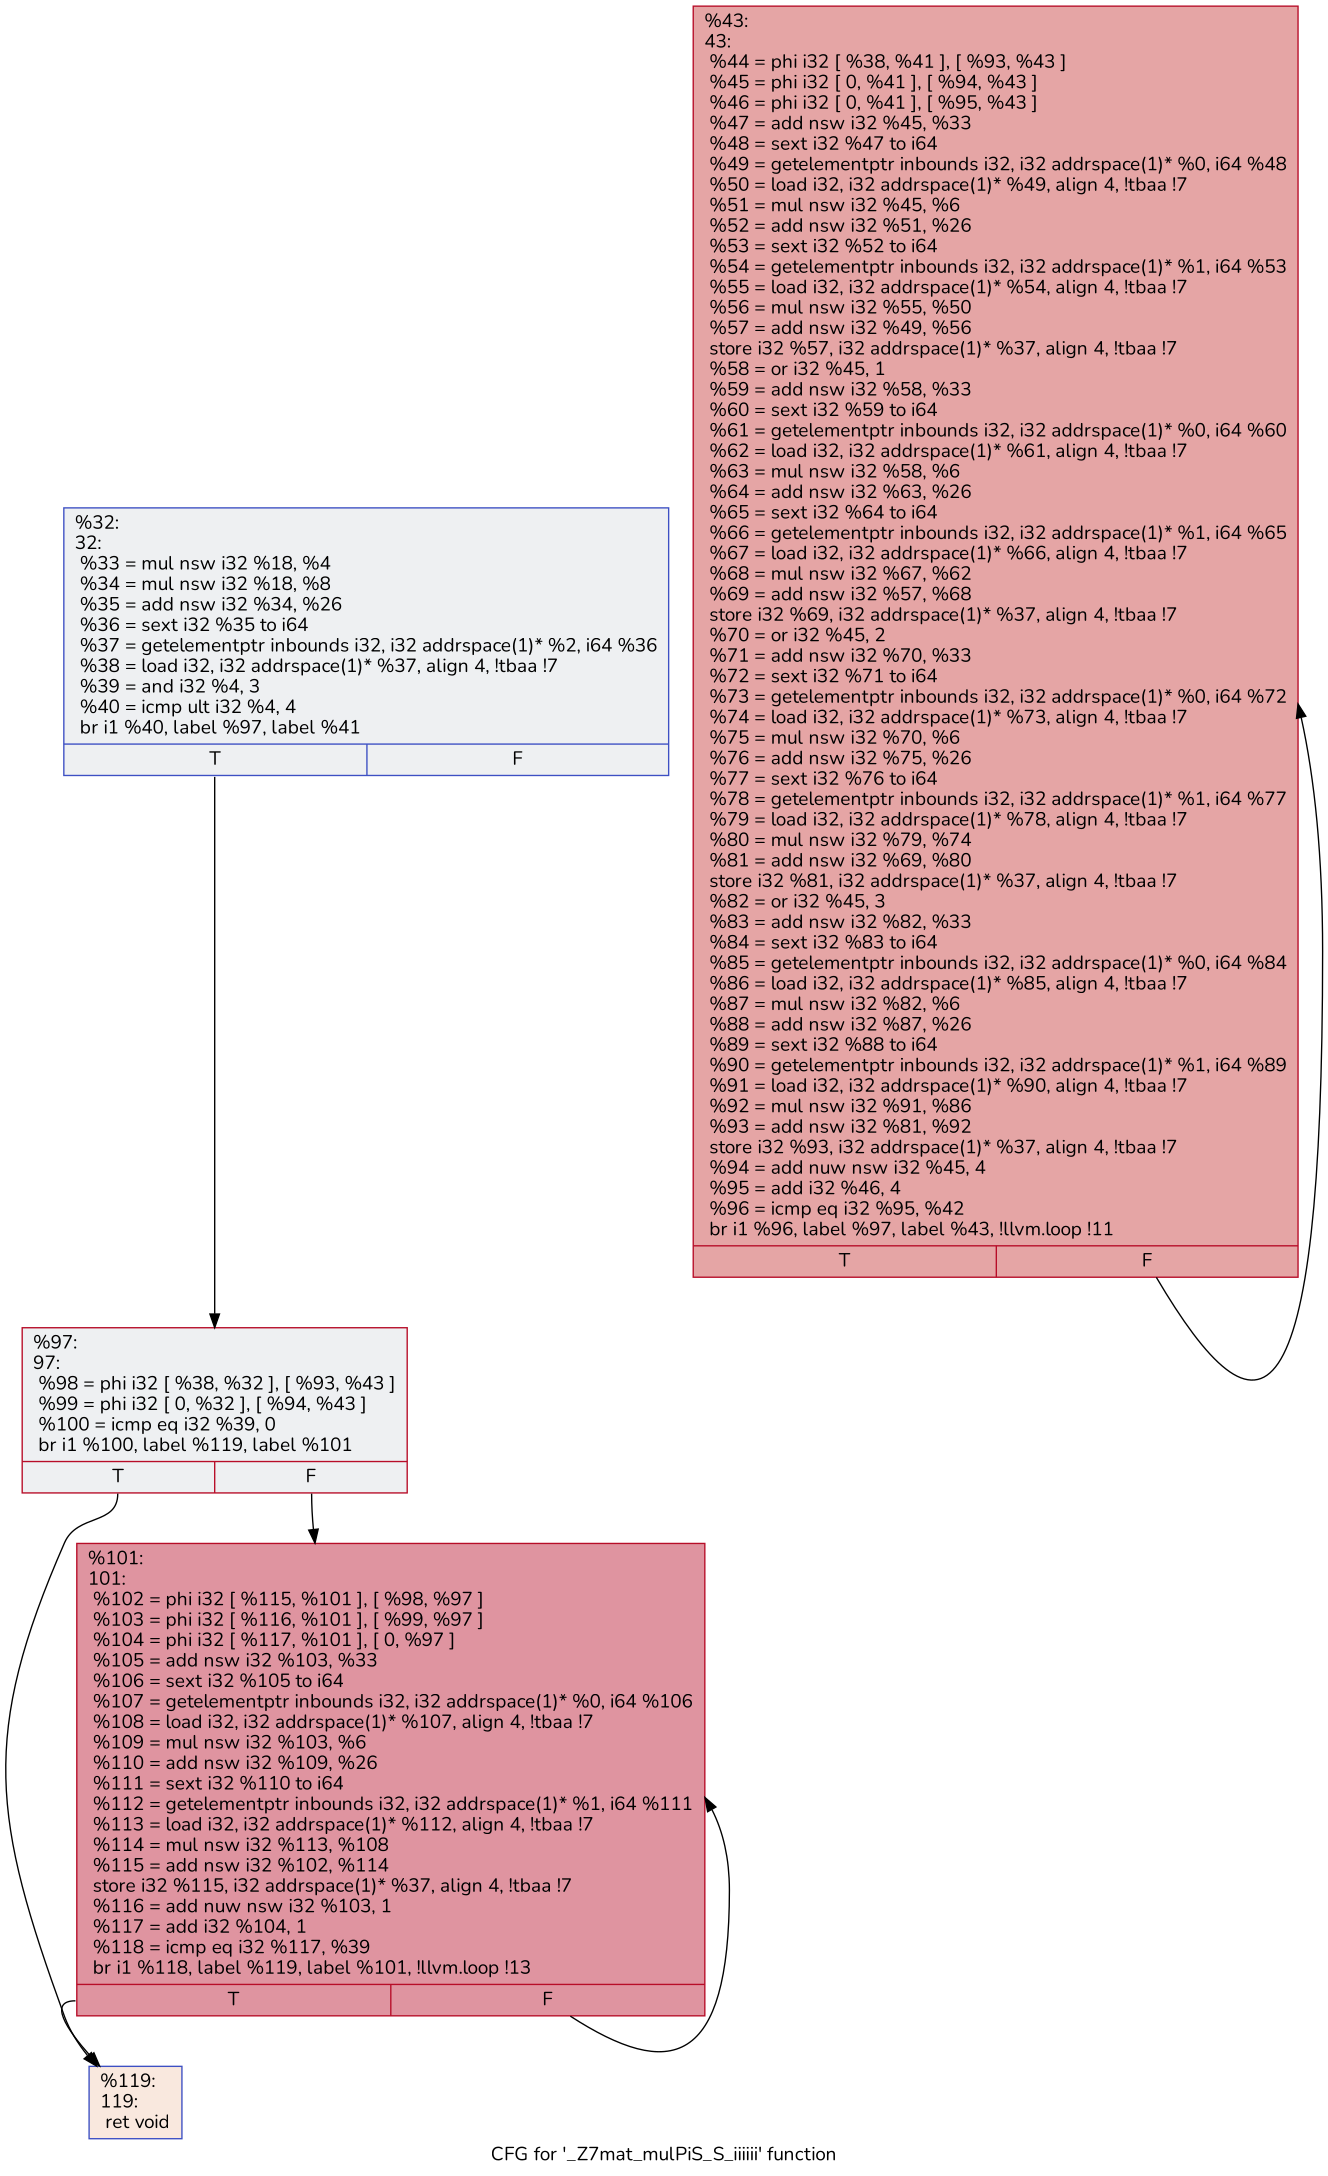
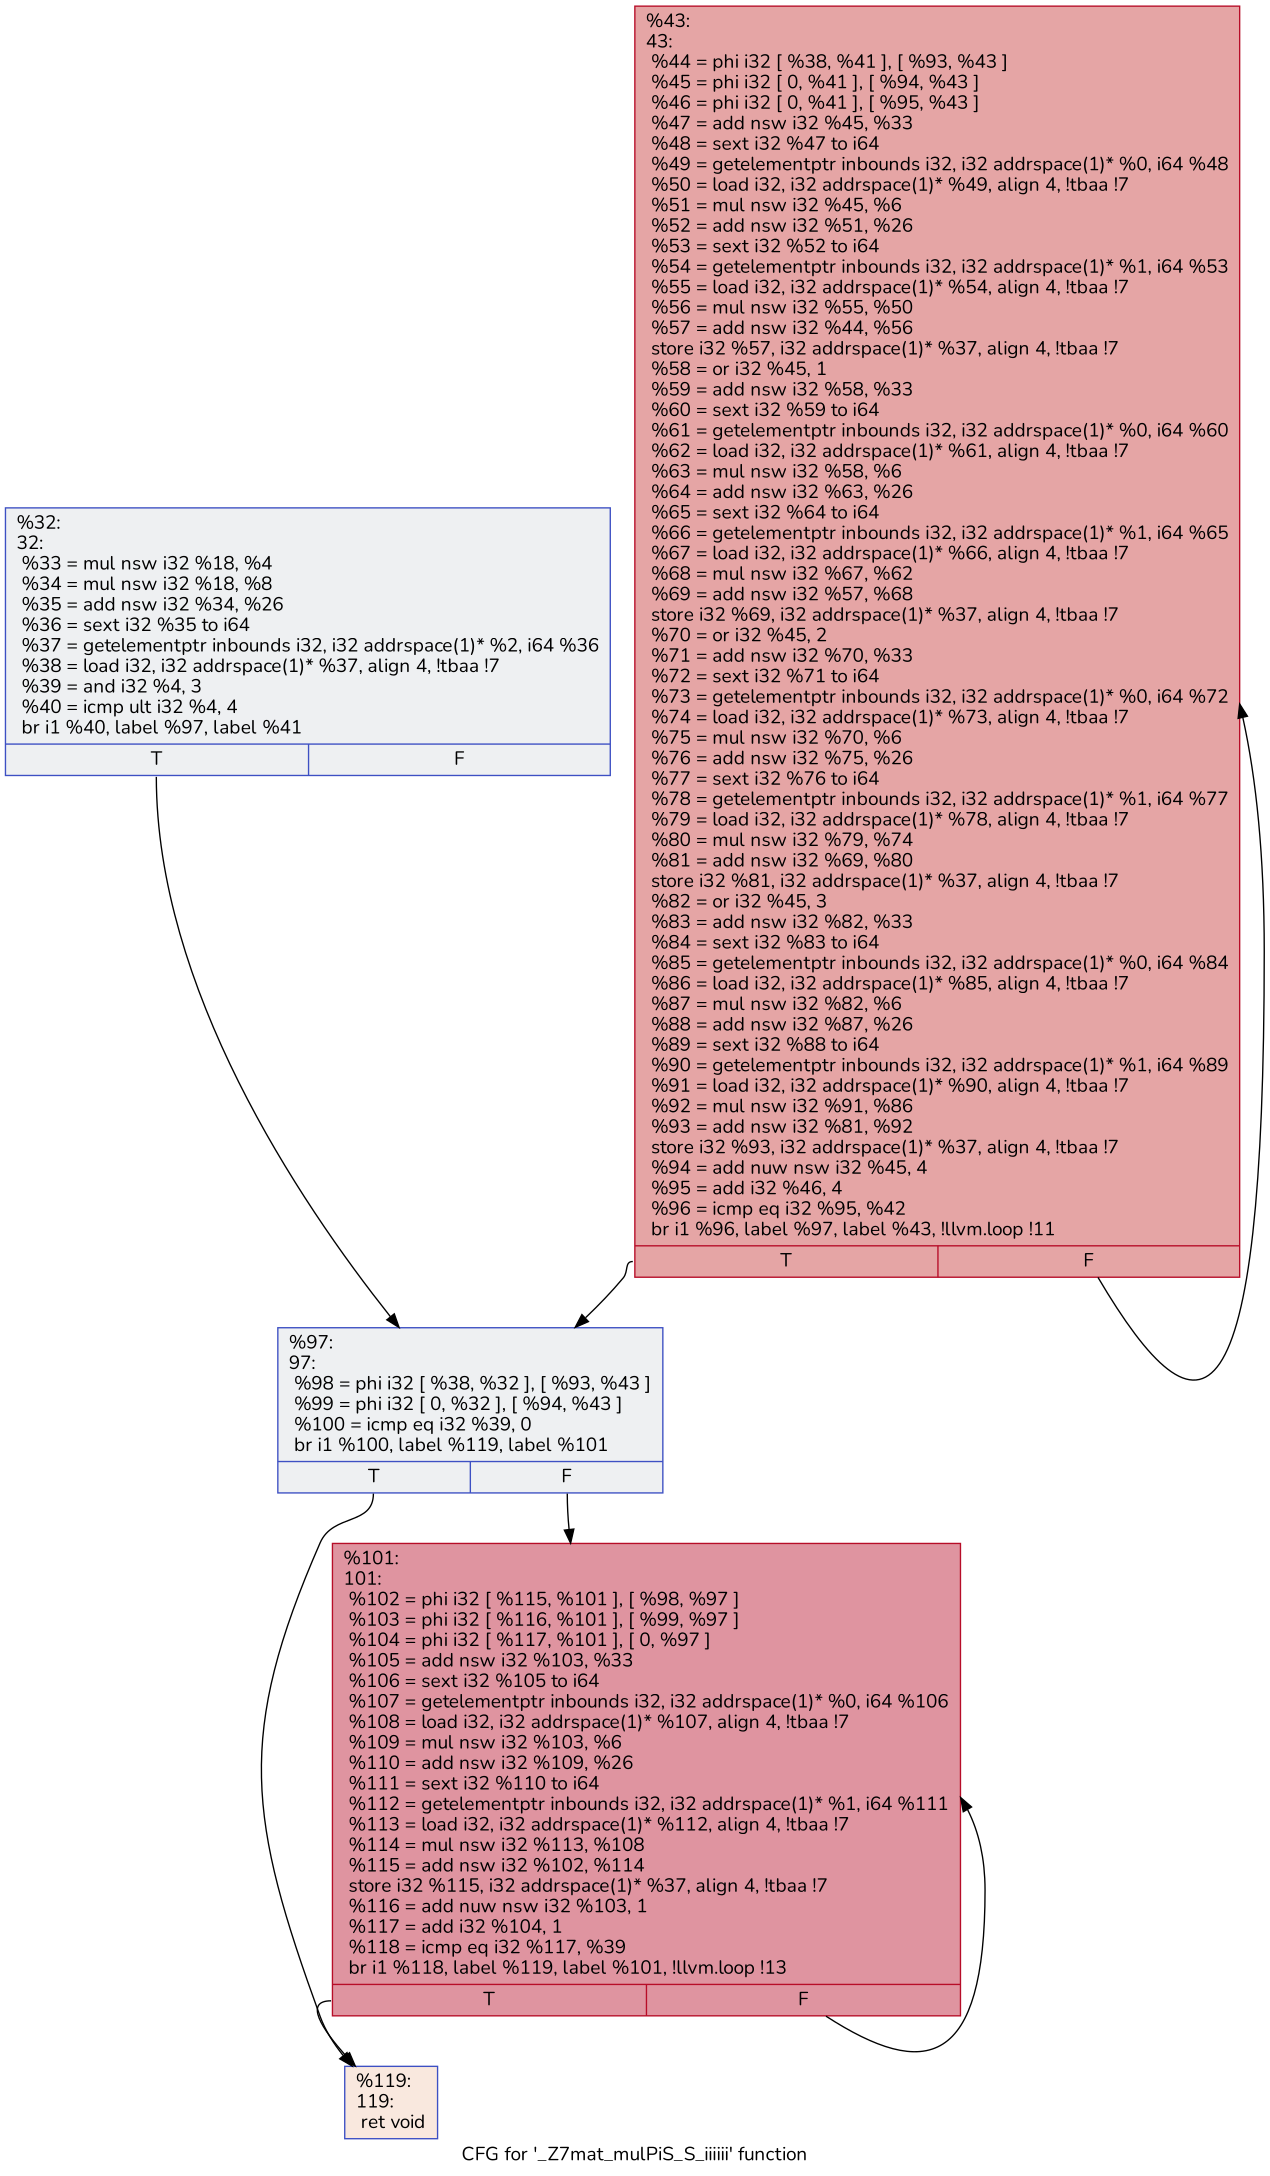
node "%43:": text "%57 = add nsw i32 %49, %56" -> "%57 = add nsw i32 %44, %56"
edge "%43:" -> "%97:": added
node "%97:": color #b70d28ff -> #3d50c3ff
